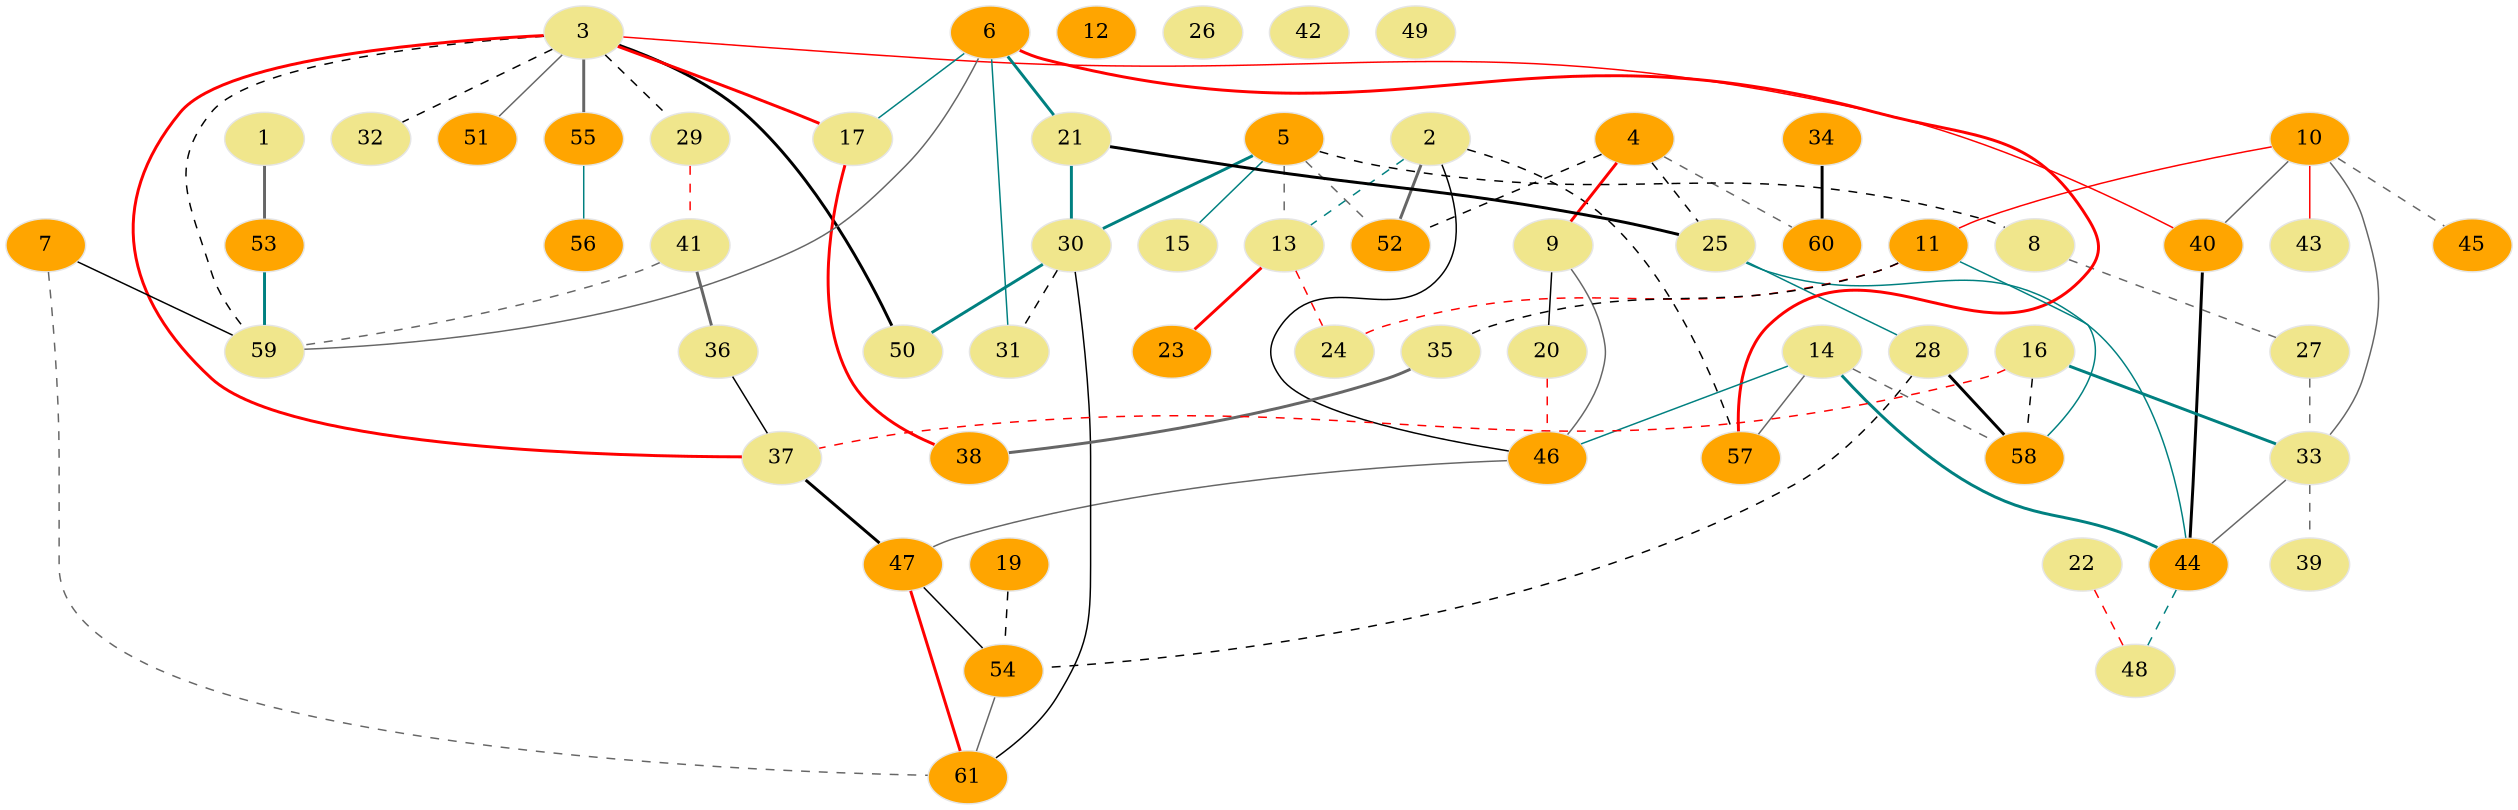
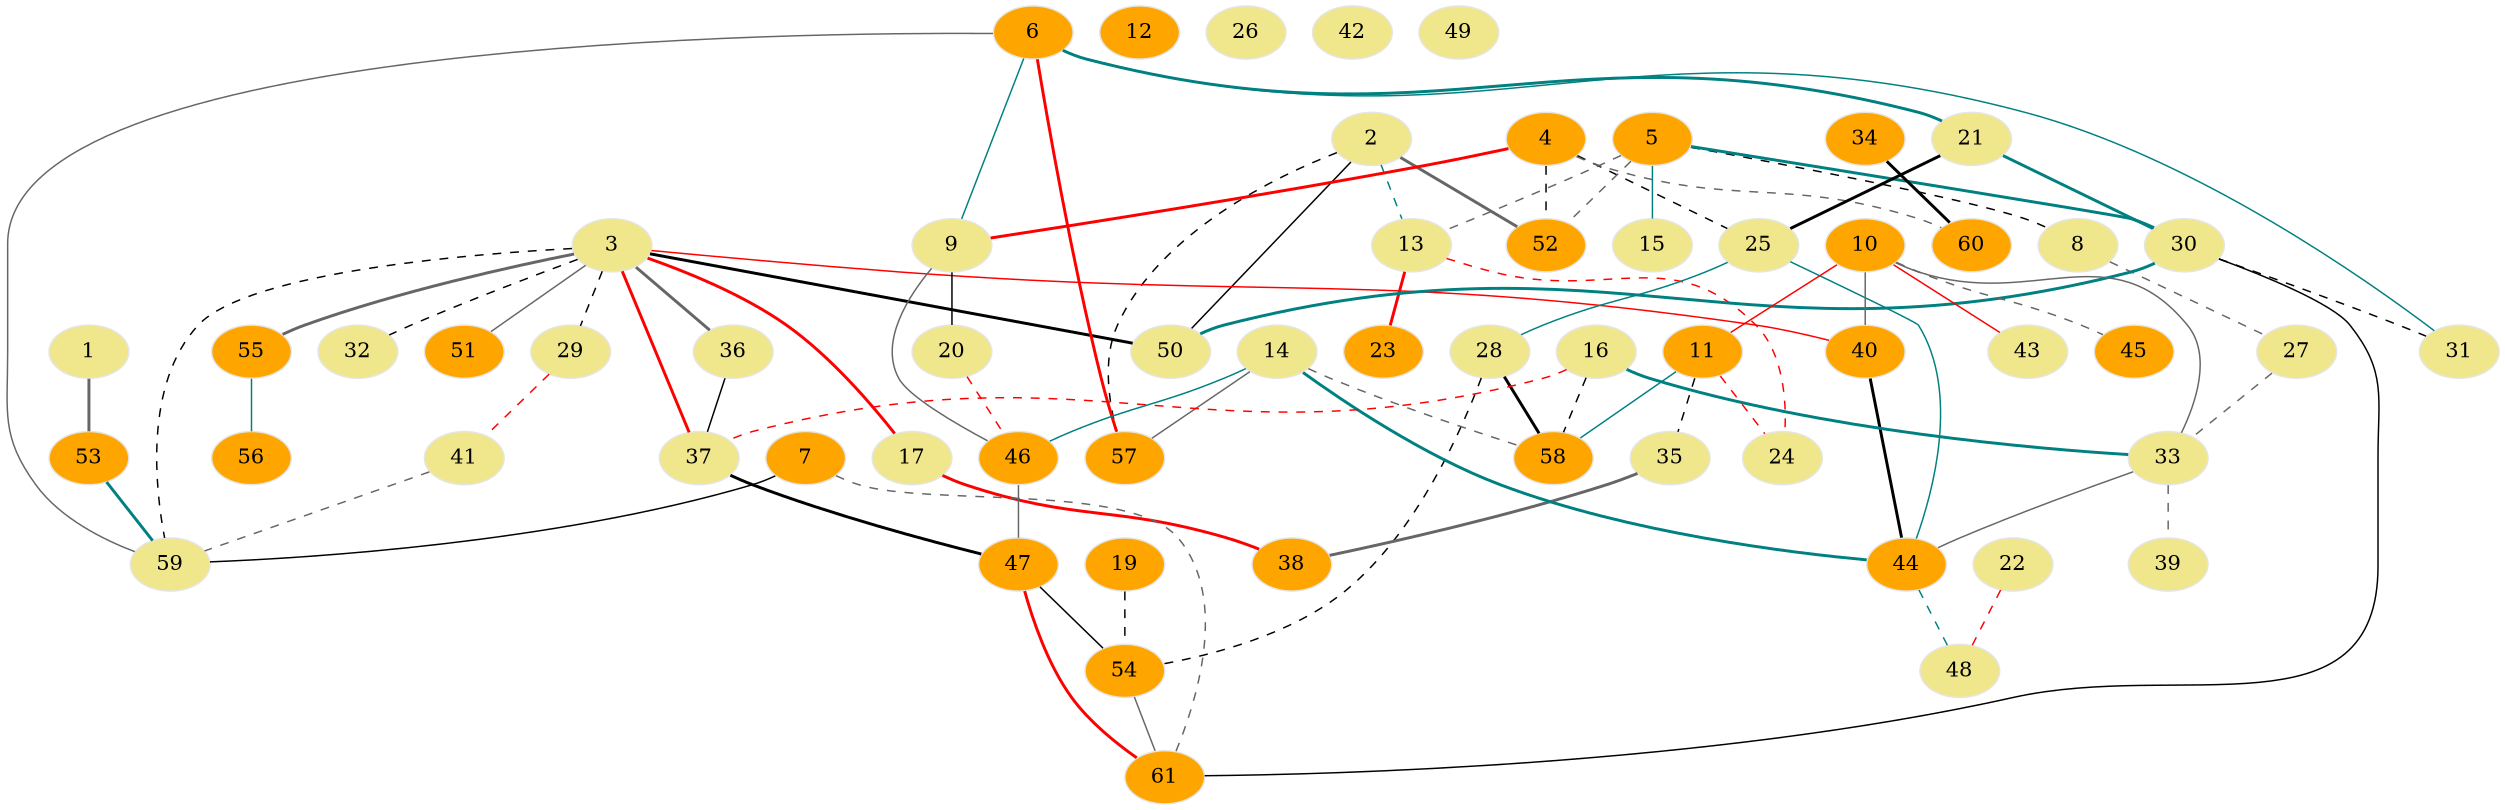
edge "6" -- "17": now "6" -- "9"
edge "41" -- "36": now "3" -- "36"
edge "2" -- "46": now "2" -- "50"
